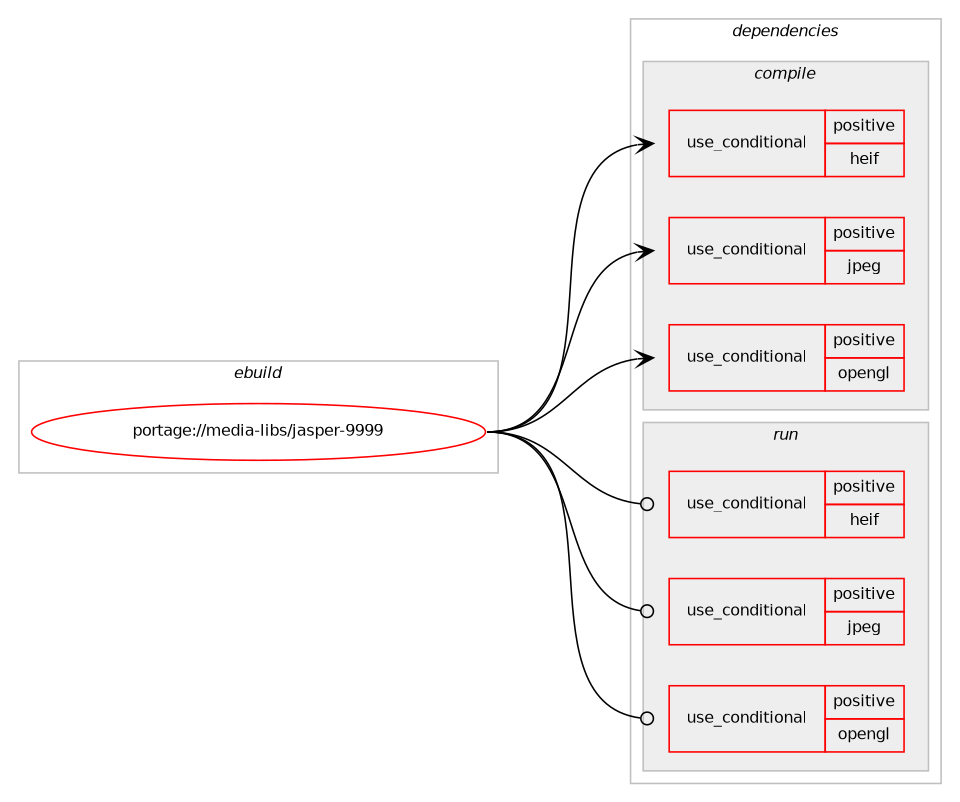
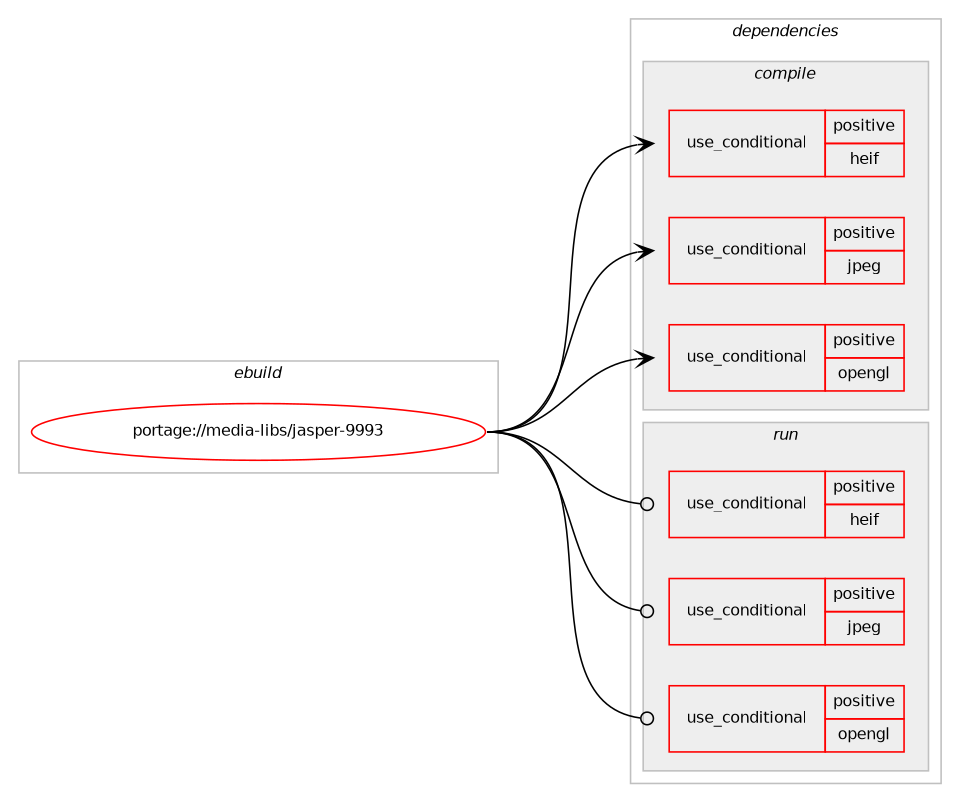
node "portage://media-libs/jasper-9999": label "portage://media-libs/jasper-9999" -> "portage://media-libs/jasper-9993"
